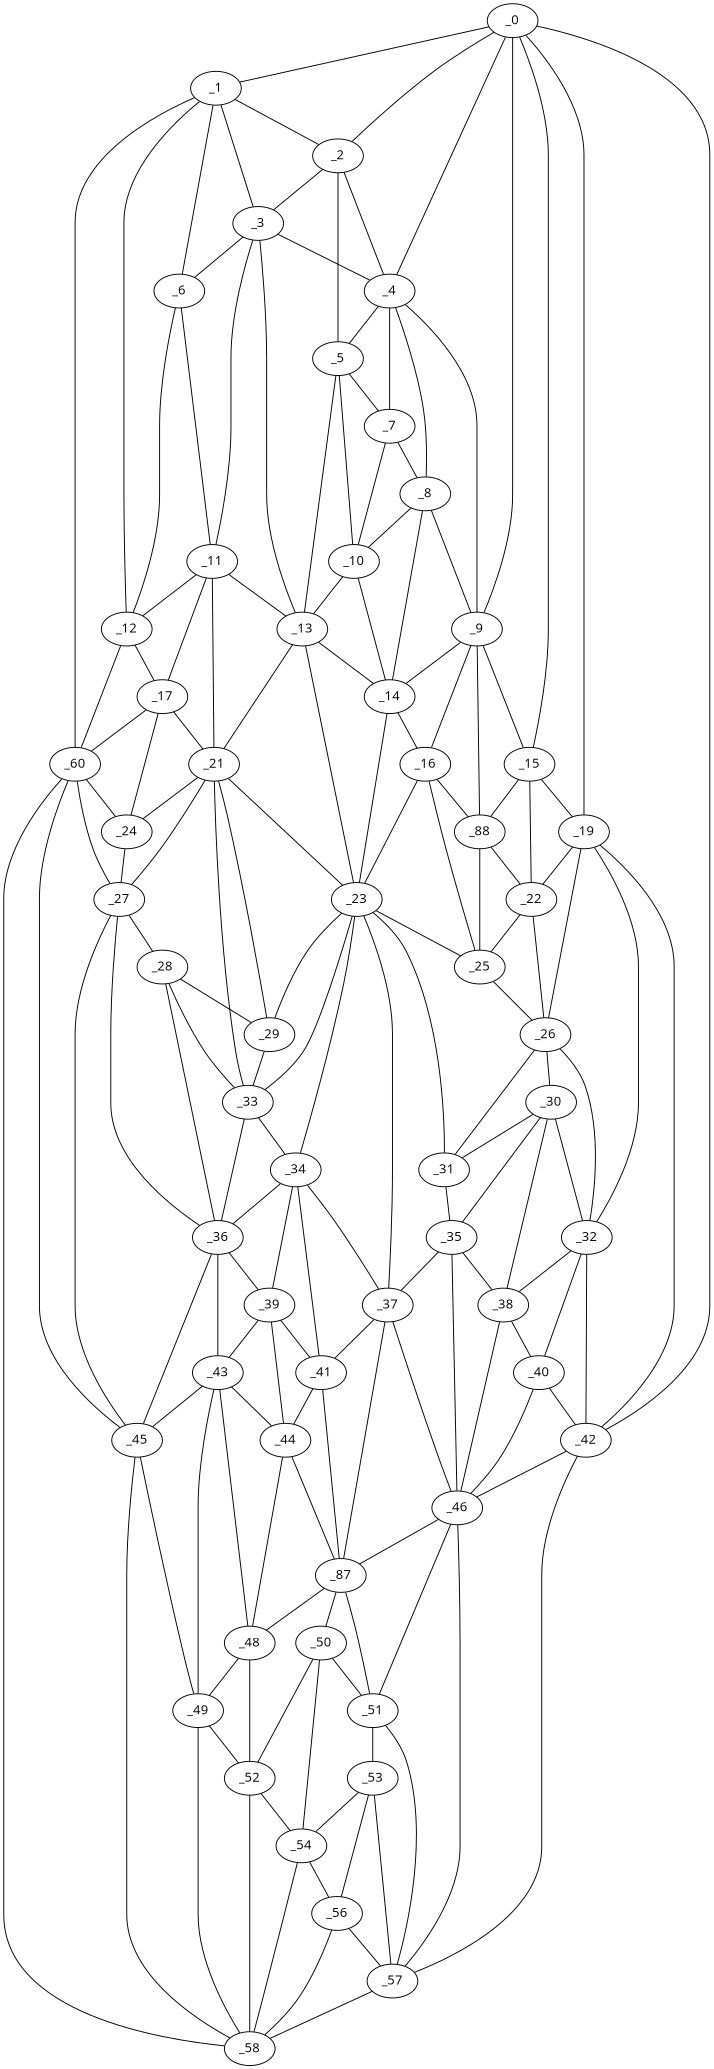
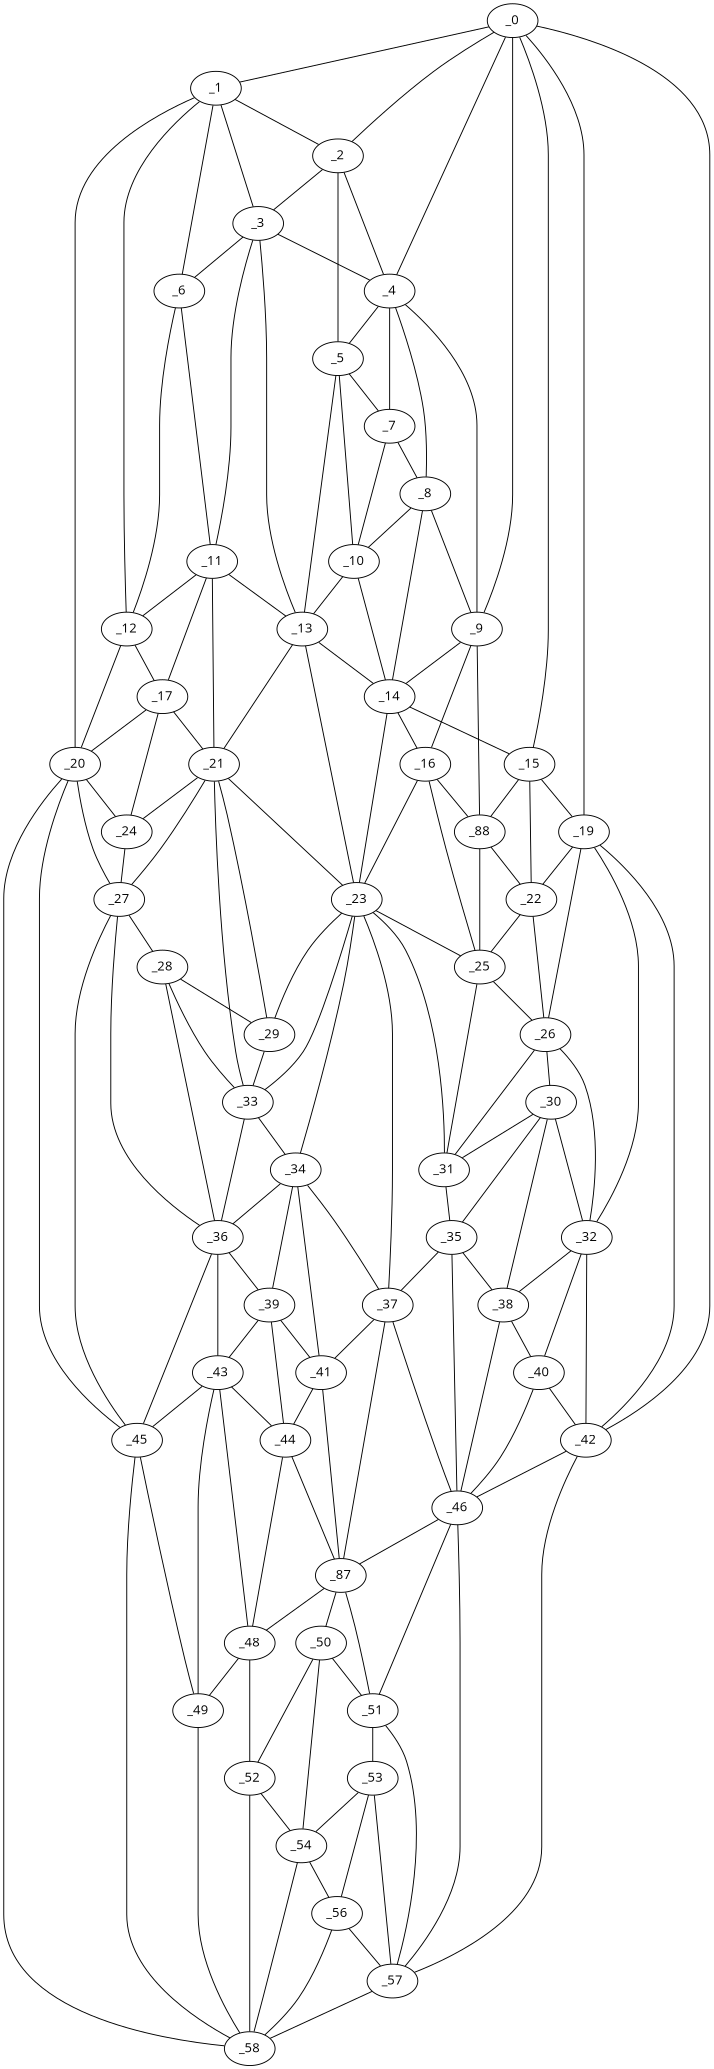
edge "_9" -- "_15": now "_14" -- "_15"
node "_60": label "_60" -> "_20"
edge "_25" -- "_31": added
edge "_49" -- "_52": removed
